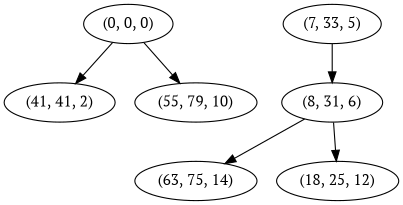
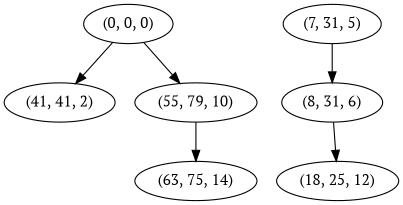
node "(7, 33, 5)": label "(7, 33, 5)" -> "(7, 31, 5)"
edge "(8, 31, 6)" -> "(63, 75, 14)": now "(55, 79, 10)" -> "(63, 75, 14)"
